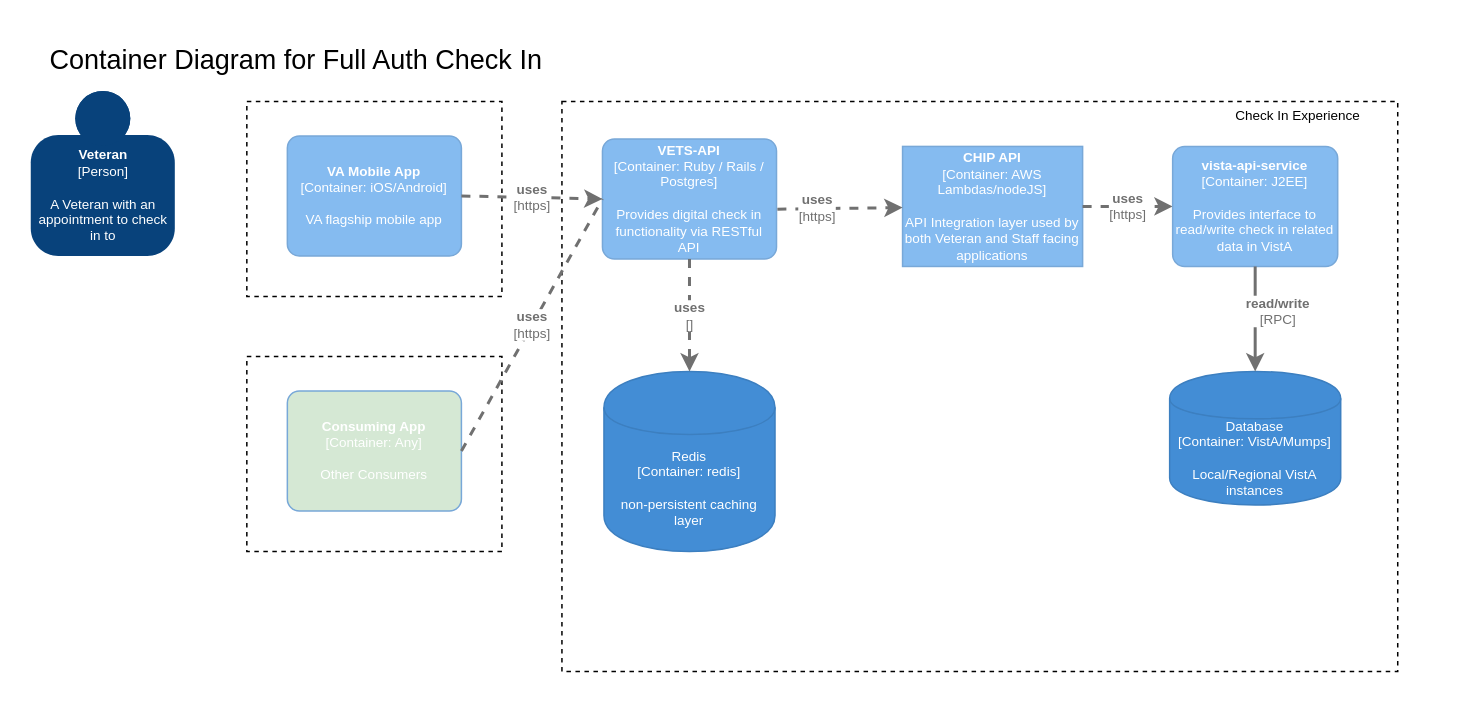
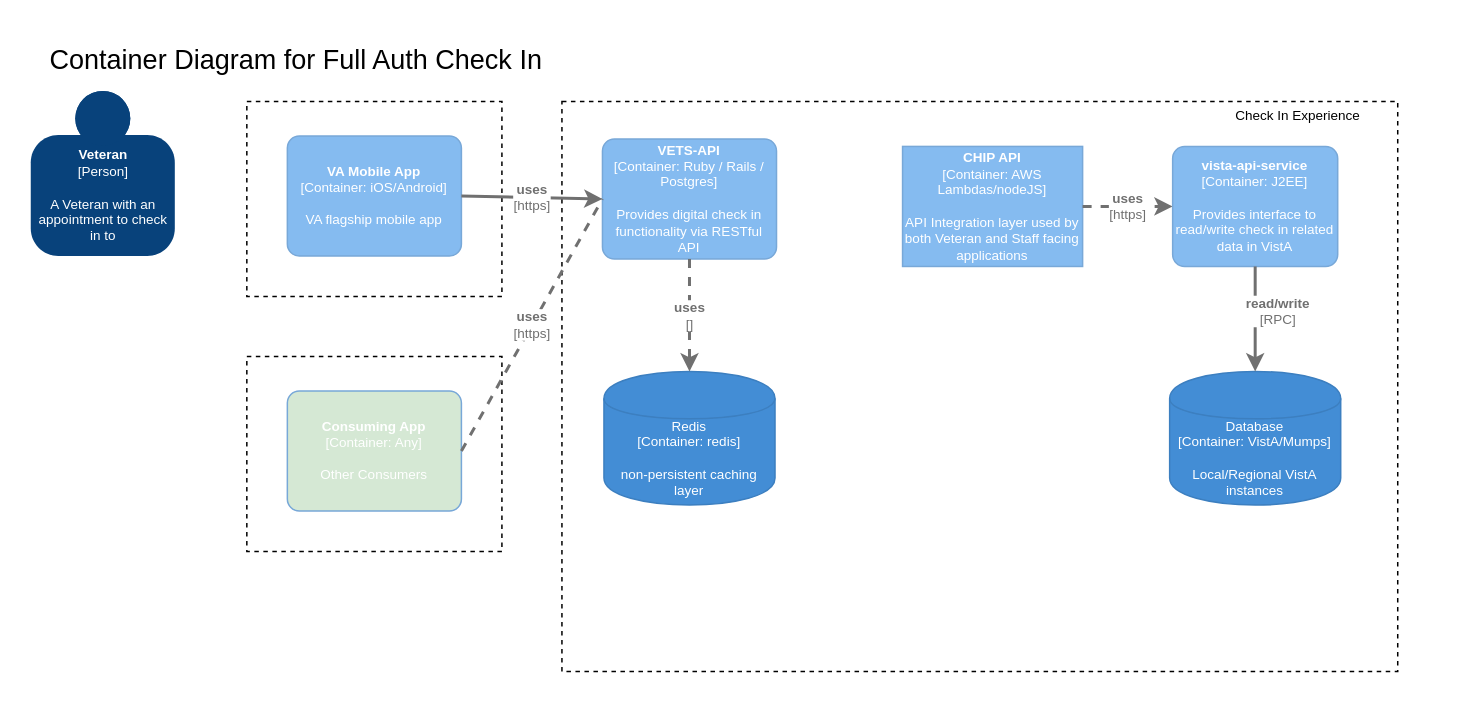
edge "VA Mobile App [Container: iOS/Android] VA flagship mobile app" -> "VETS-API [Container: Ruby / Rails / Postgres] Provides digital check in functionality via RESTful API": style dashed -> solid
edge "VETS-API [Container: Ruby / Rails / Postgres] Provides digital check in functionality via RESTful API" -> "CHIP API [Container: AWS Lambdas/nodeJS] API Integration layer used by both Veteran and Staff facing applications": removed, label "uses [https]"
node "Redis [Container: redis] non-persistent caching layer": size 171x180 -> 171x134
